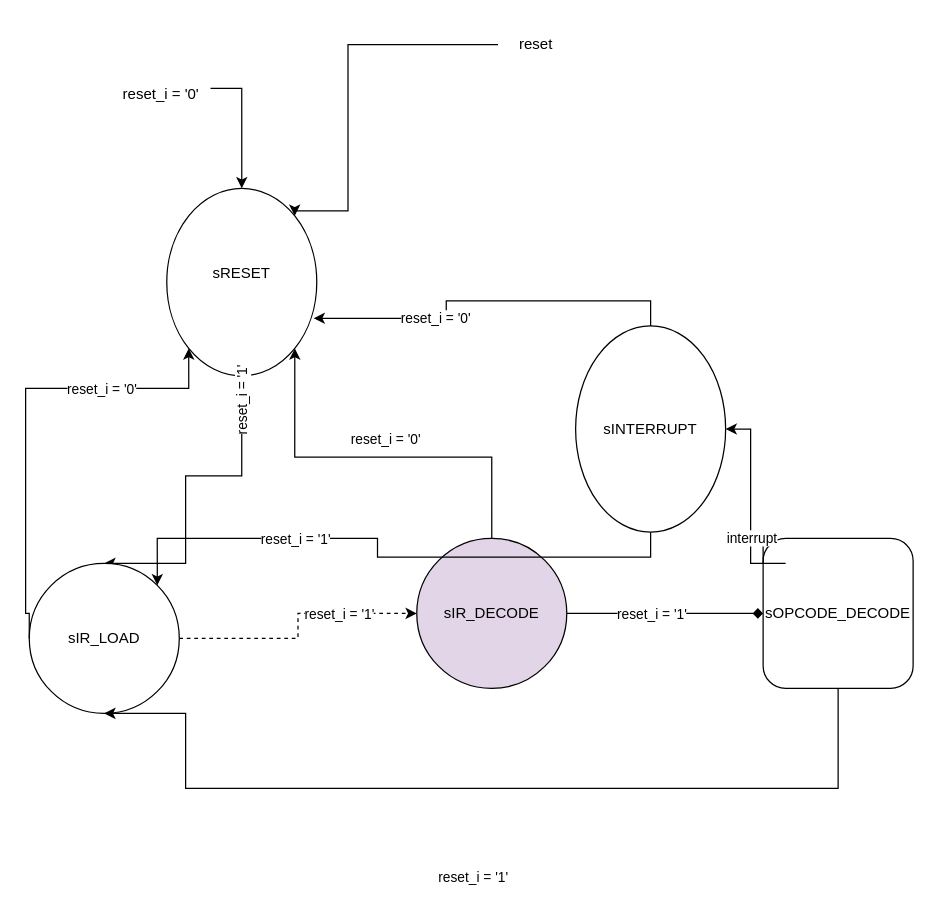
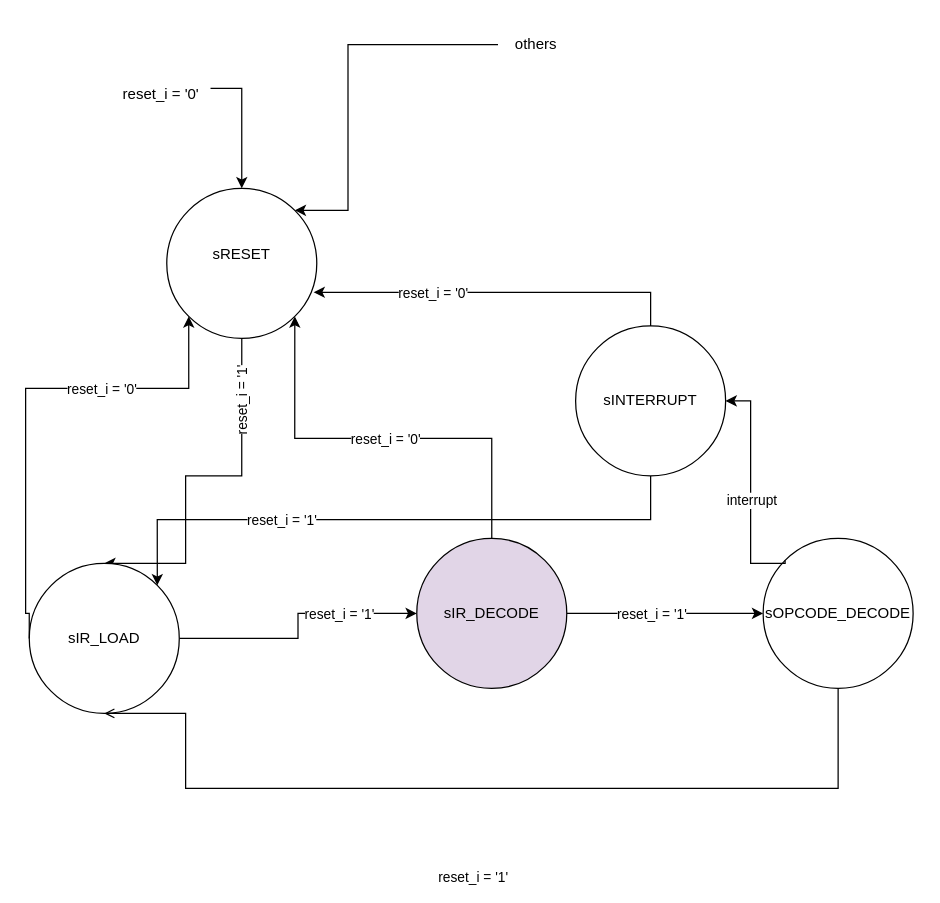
node "reset": label "reset" -> "others"
node "sRESET": size 150x188 -> 150x150
node "sINTERRUPT": size 150x206 -> 150x150
edge "sIR_DECODE" -> "sOPCODE_DECODE": arrowhead diamond -> classic
node "sOPCODE_DECODE": shape rounded rectangle -> ellipse
edge "sIR_LOAD" -> "sIR_DECODE": style dashed -> solid
edge "sOPCODE_DECODE" -> "sIR_LOAD": arrowhead classic -> open
